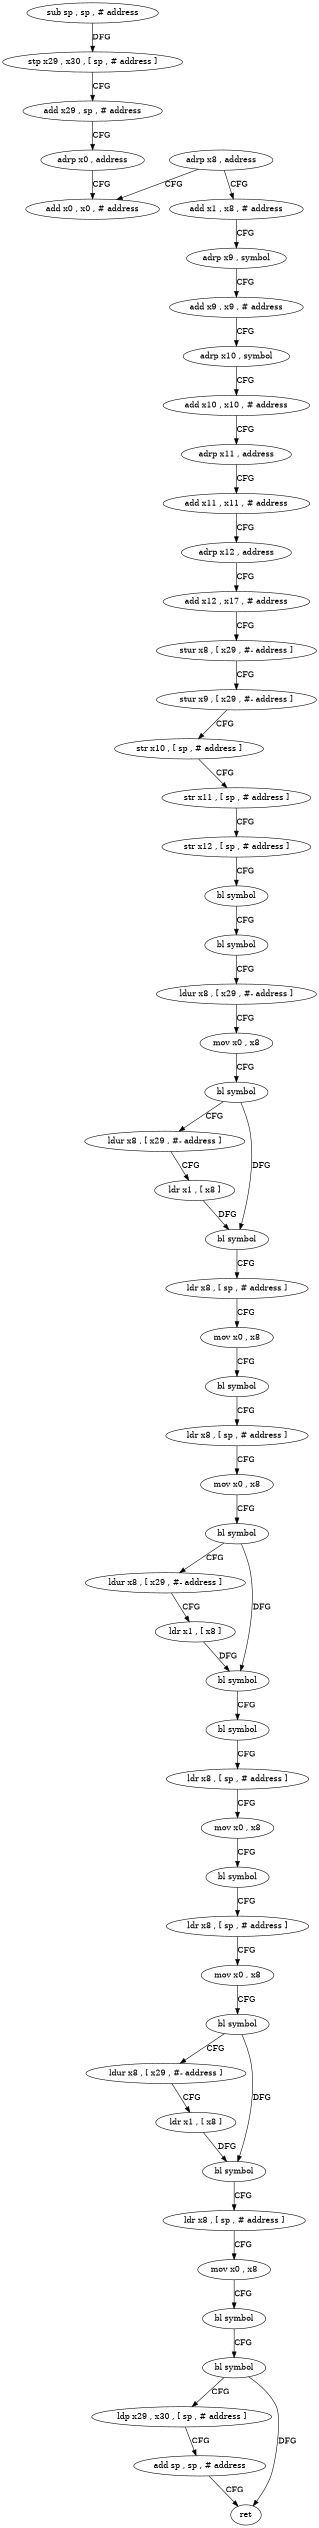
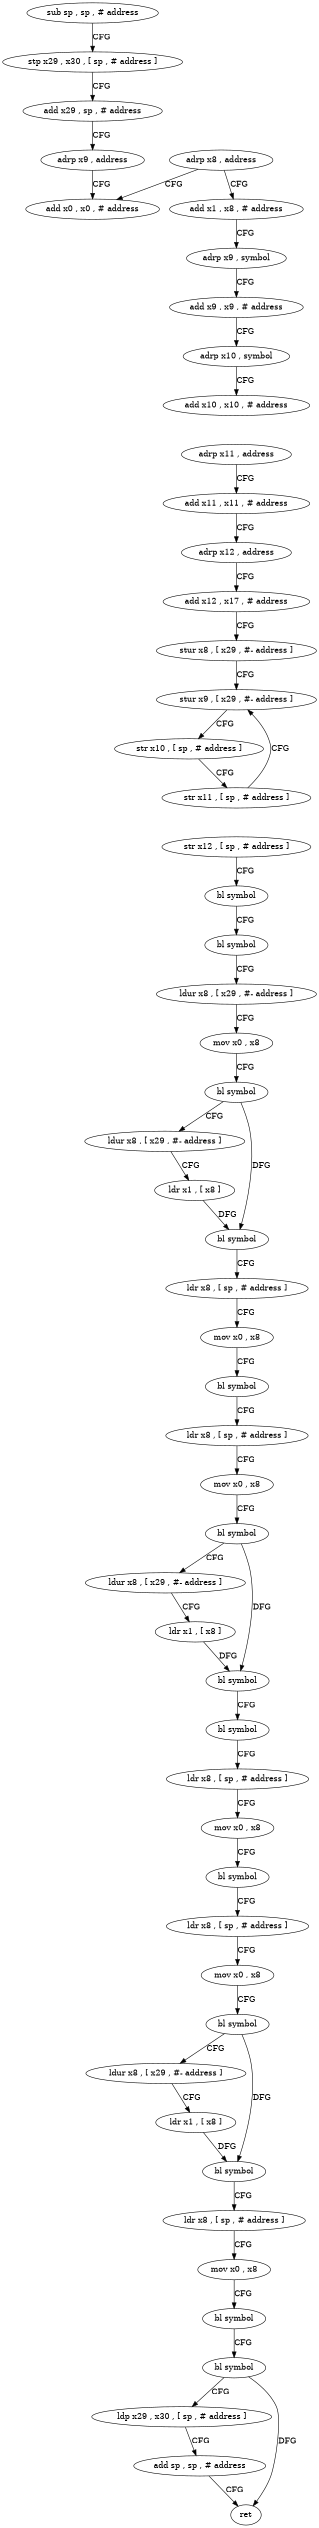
edge "sub sp , sp , # address" -> "stp x29 , x30 , [ sp , # address ]": label "DFG" -> "CFG"
node "adrp x0 , address": label "adrp x0 , address" -> "adrp x9 , address"
edge "add x10 , x10 , # address" -> "adrp x11 , address": removed, label "CFG"
edge "str x11 , [ sp , # address ]" -> "str x12 , [ sp , # address ]": now "str x11 , [ sp , # address ]" -> "stur x9 , [ x29 , #- address ]"
